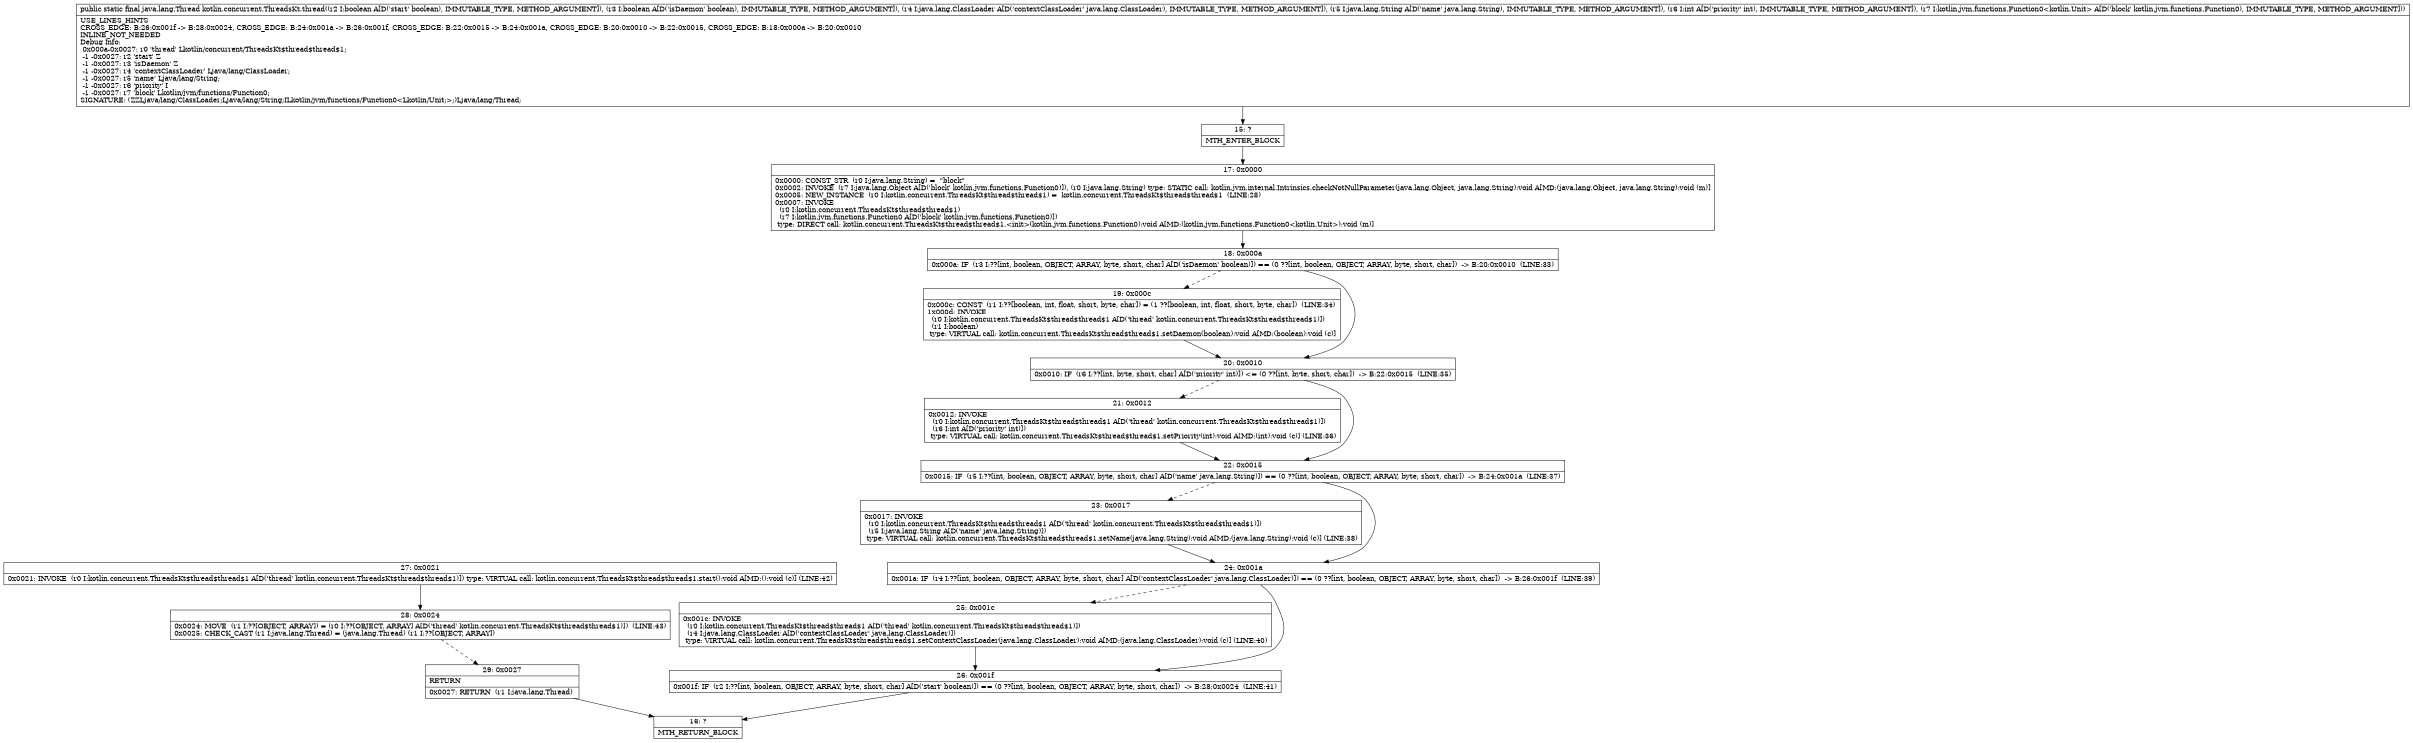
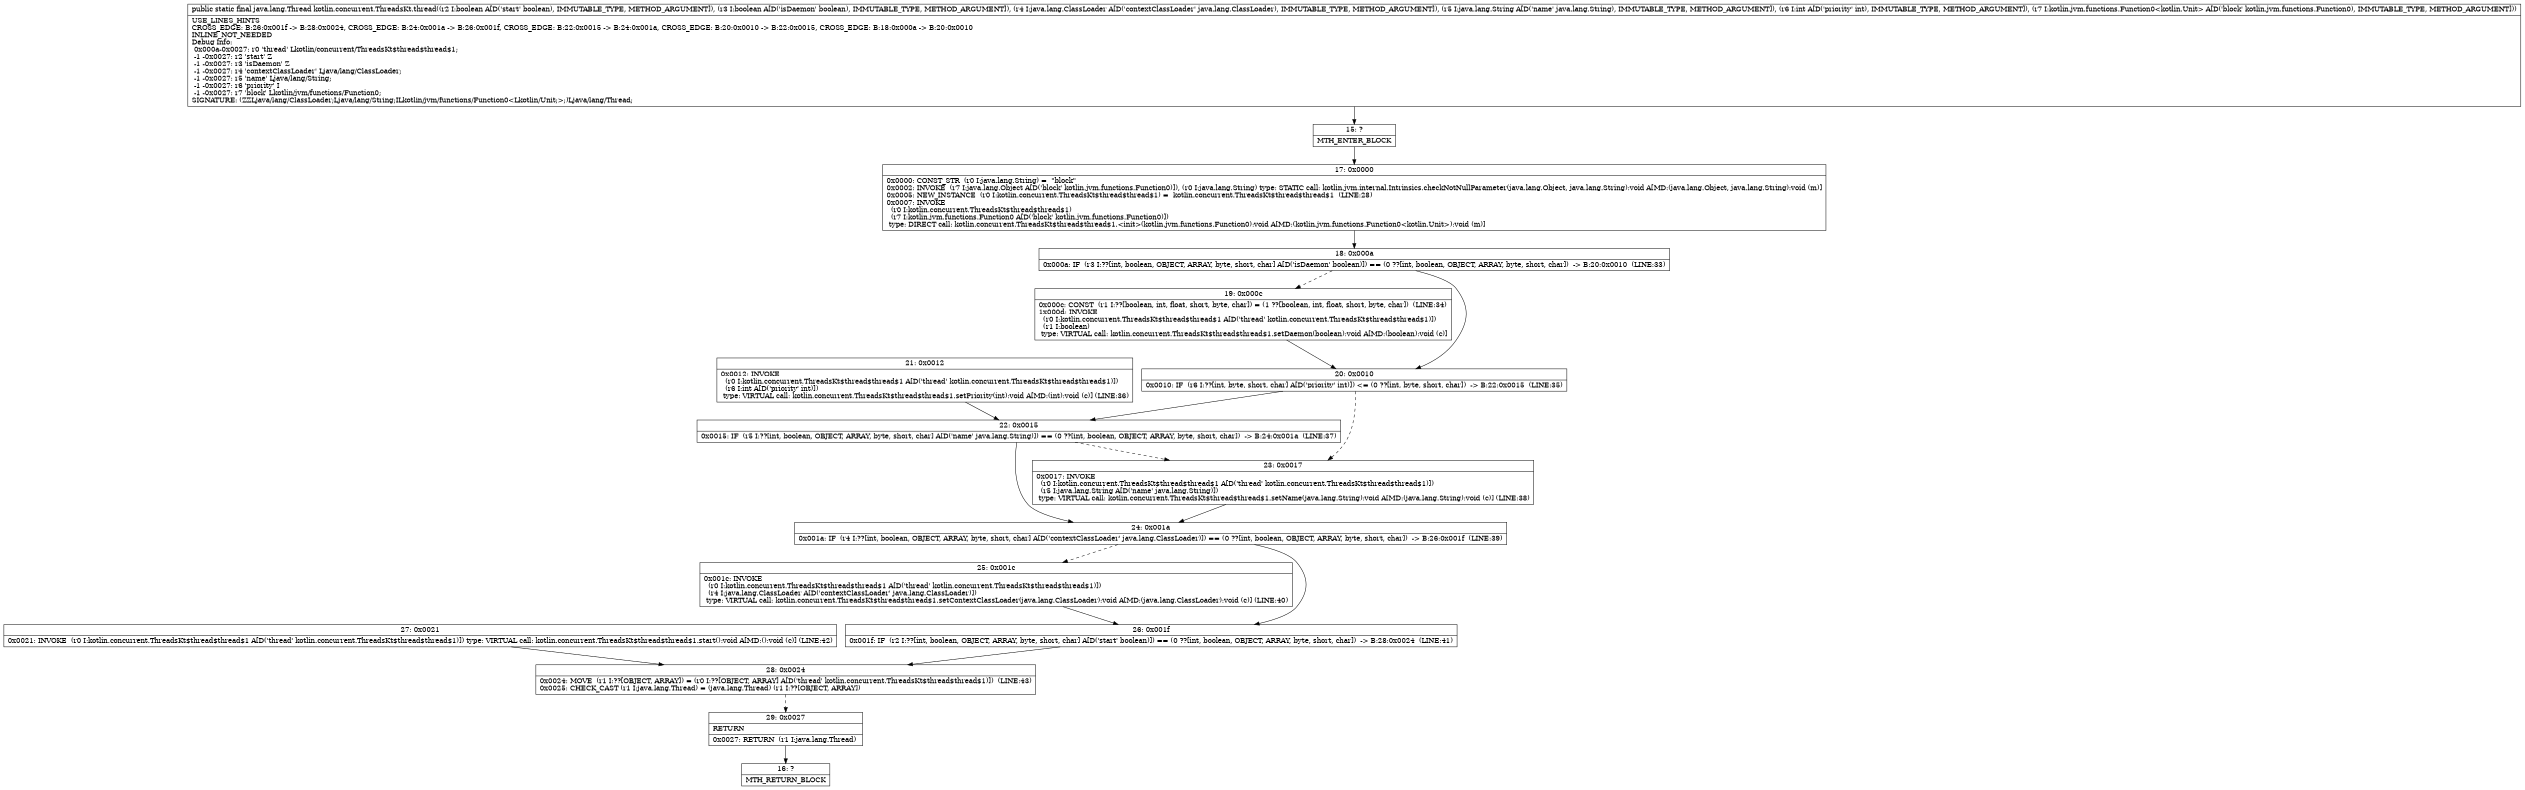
edge "20: 0x0010" -> "21: 0x0012": now "20: 0x0010" -> "23: 0x0017"
edge "26: 0x001f" -> "16: ?": now "26: 0x001f" -> "28: 0x0024"
